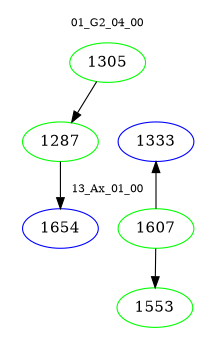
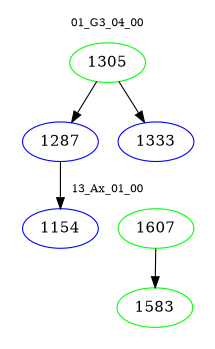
cluster "01_G2_04_00": label "01_G2_04_00" -> "01_G3_04_00"
node "1287": color green -> blue
edge "1607" -> "1333": now "1305" -> "1333"
node "1654": label "1654" -> "1154"
node "1553": label "1553" -> "1583"
